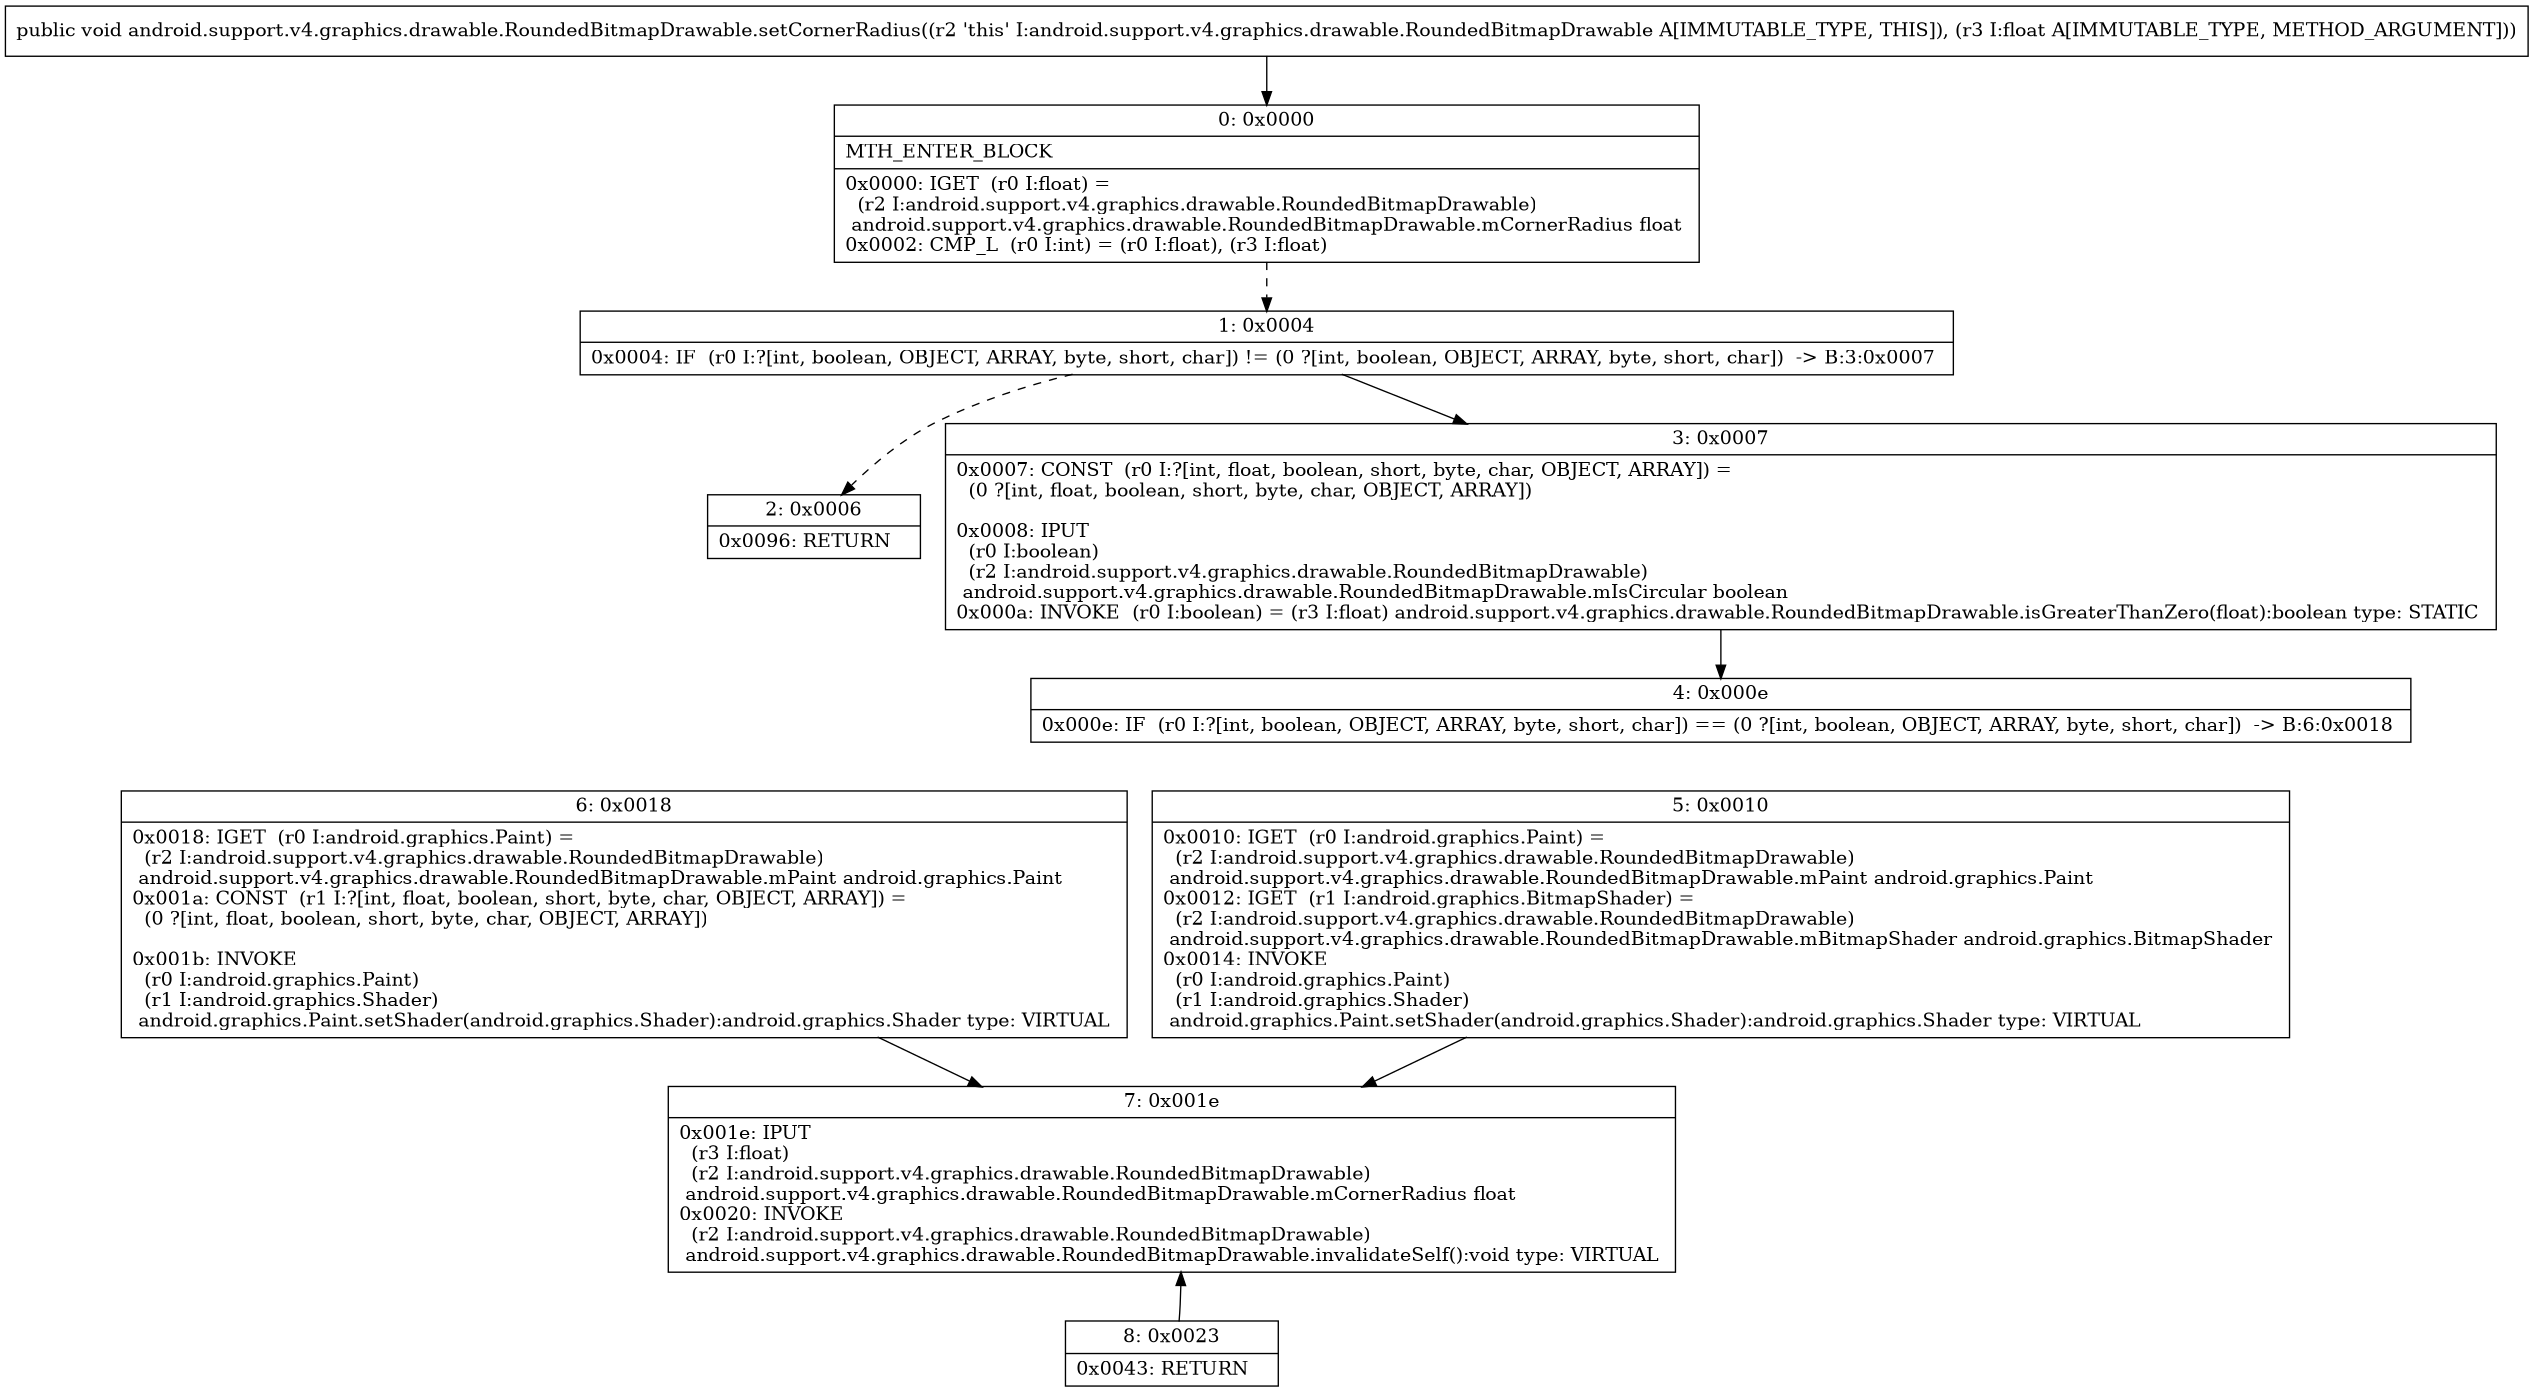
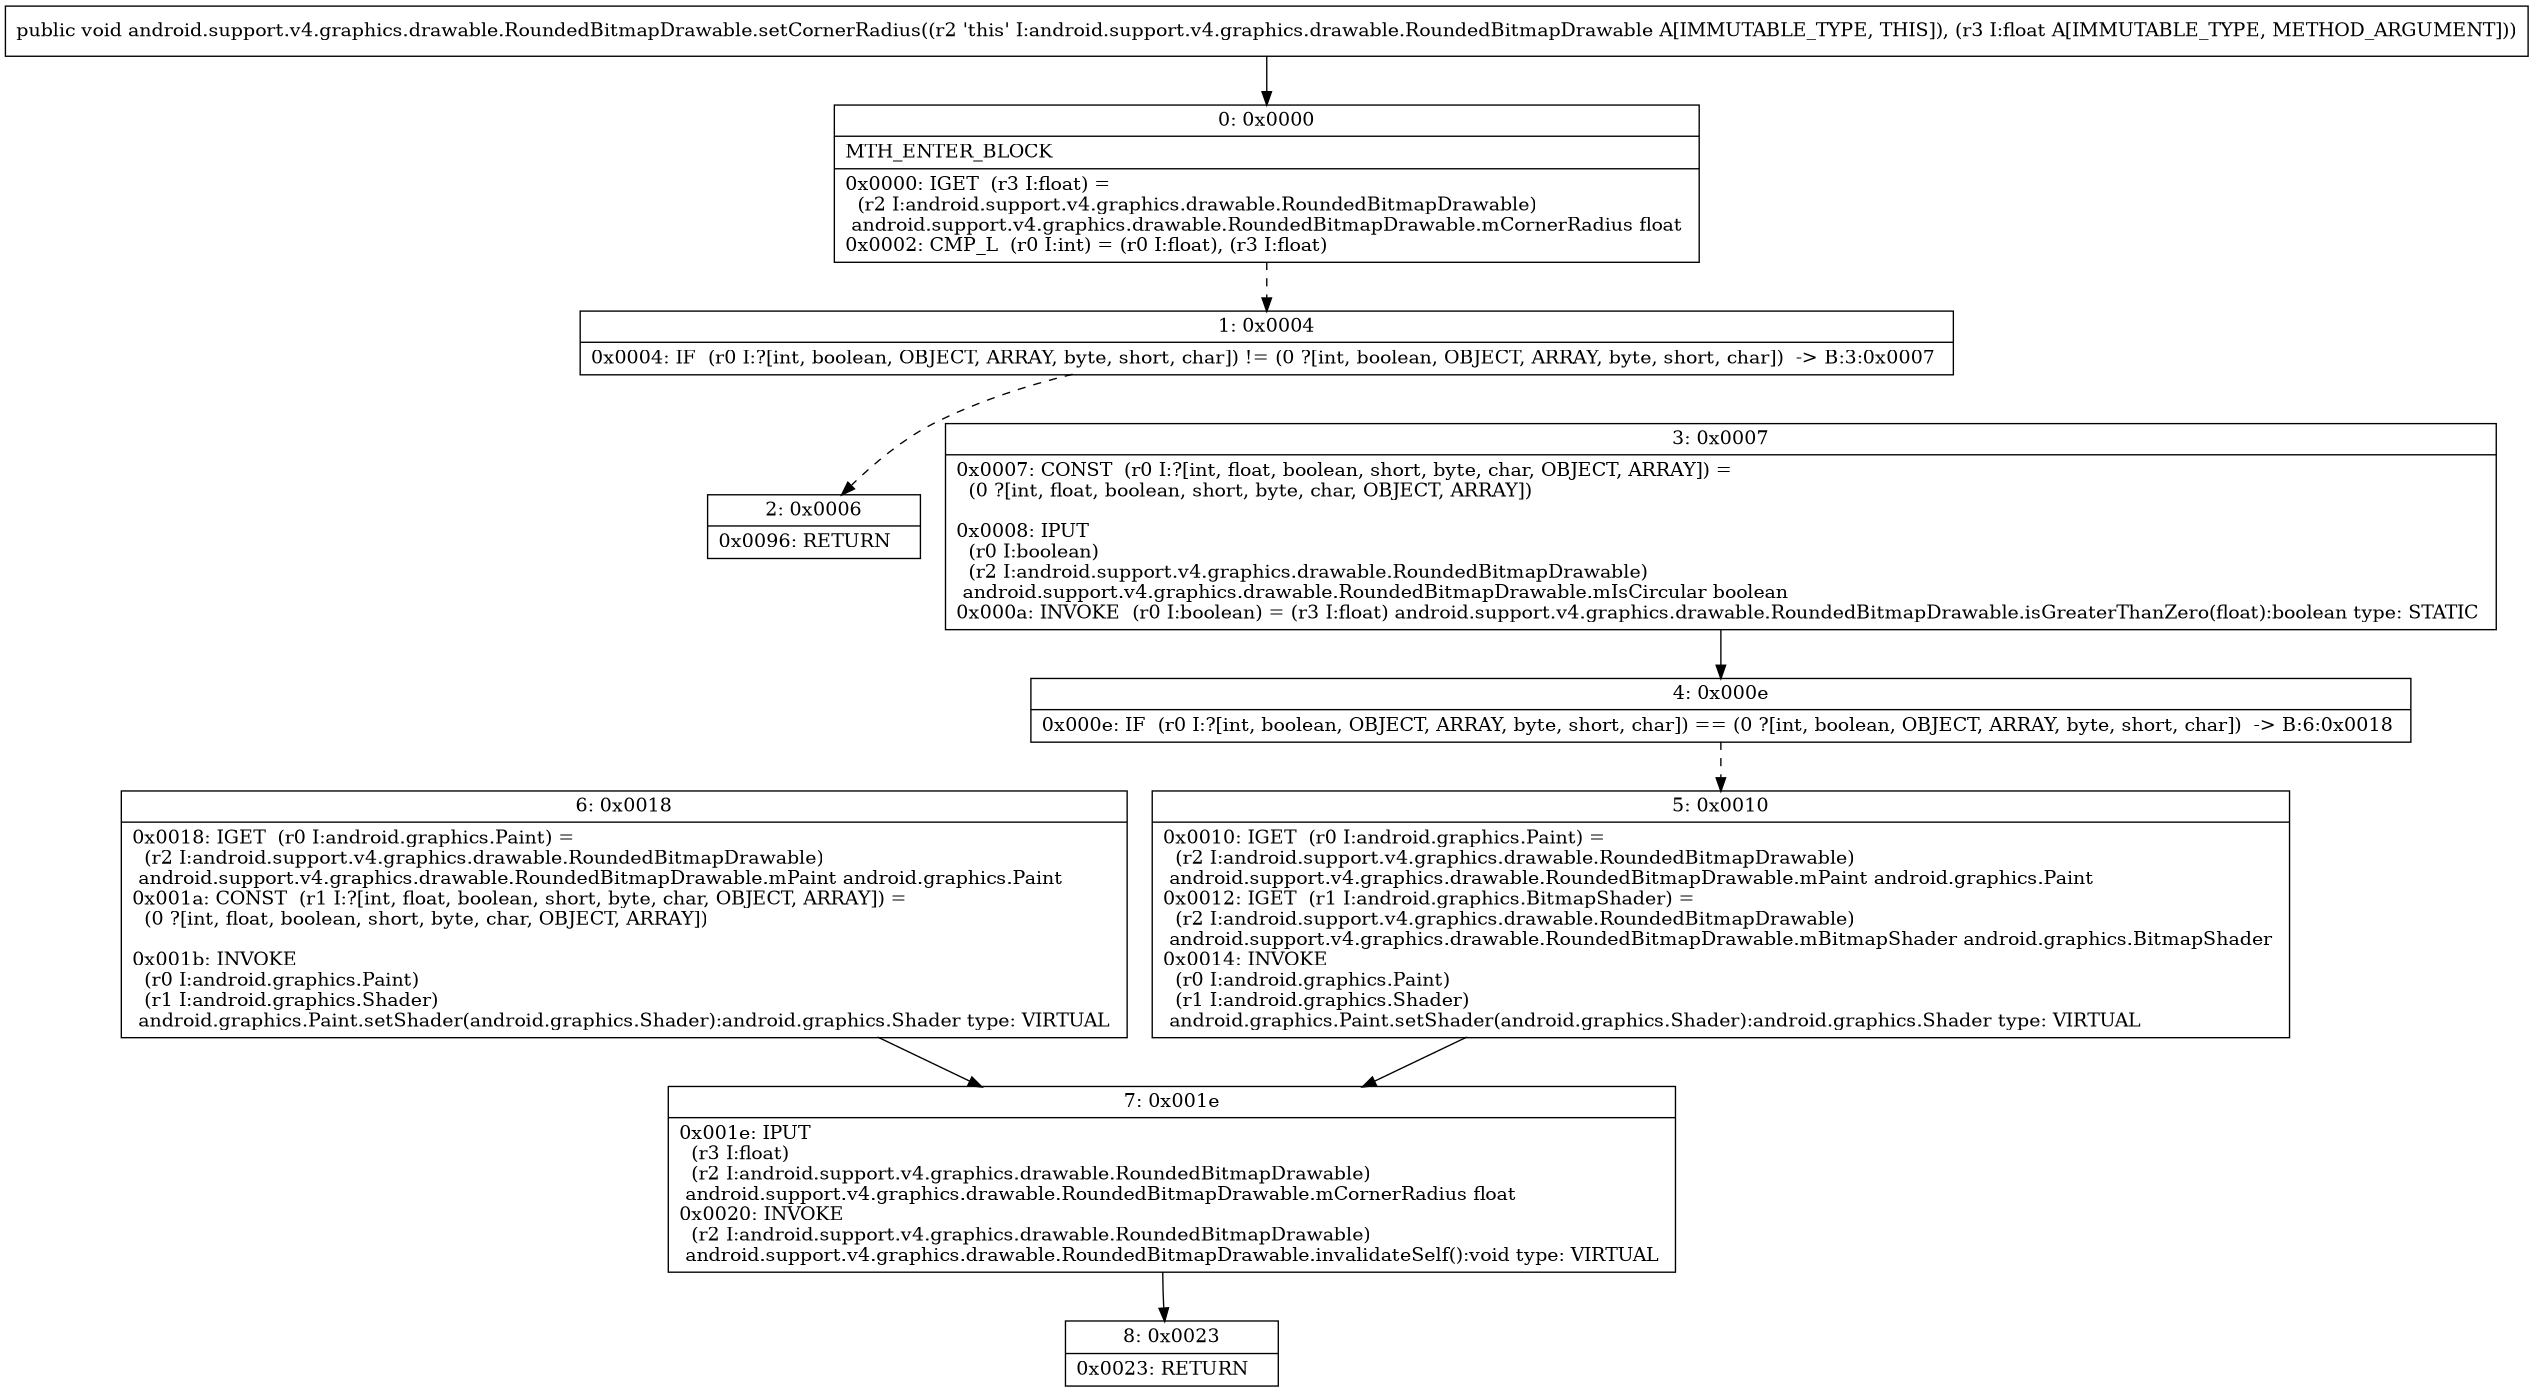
node "0: 0x0000": text "0x0000: IGET  (r0 I:float) =" -> "0x0000: IGET  (r3 I:float) ="
edge "1: 0x0004" -> "3: 0x0007": removed
edge "4: 0x000e" -> "5: 0x0010": added
edge "8: 0x0023" -> "7: 0x001e": reversed
node "8: 0x0023": text "0x0043: RETURN" -> "0x0023: RETURN"
